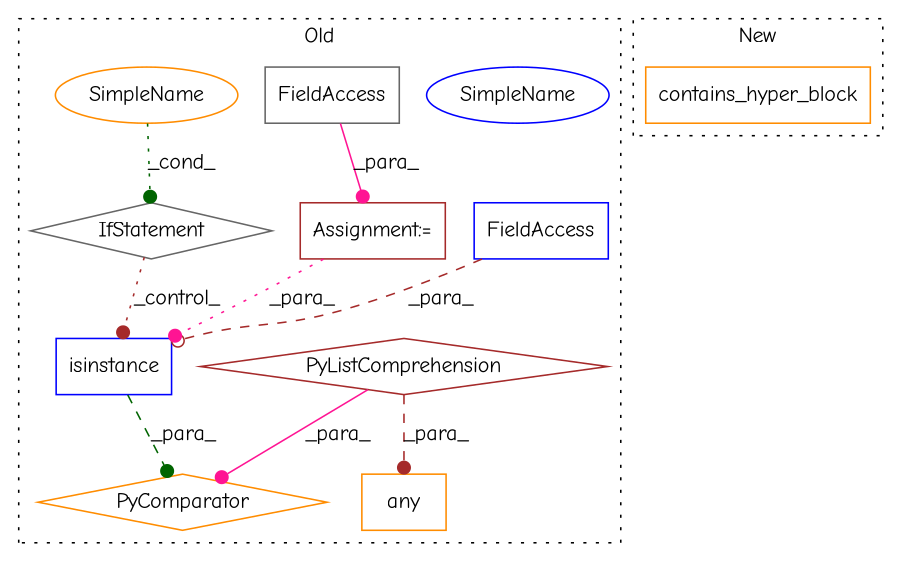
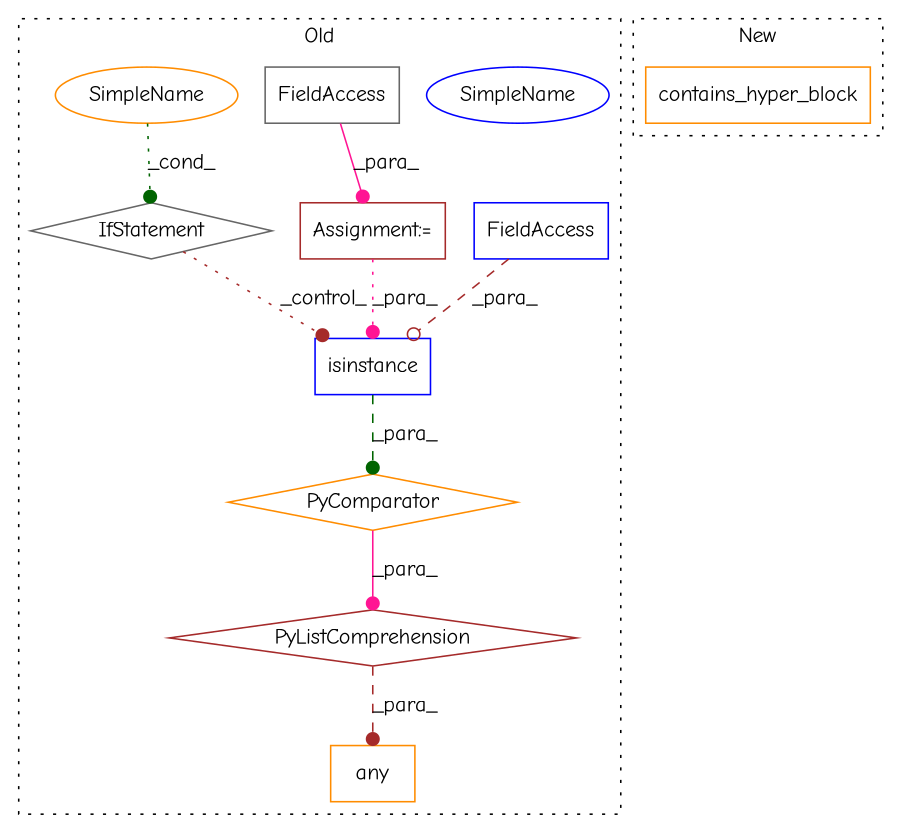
edge "PyListComprehension" -> "PyComparator": reversed
